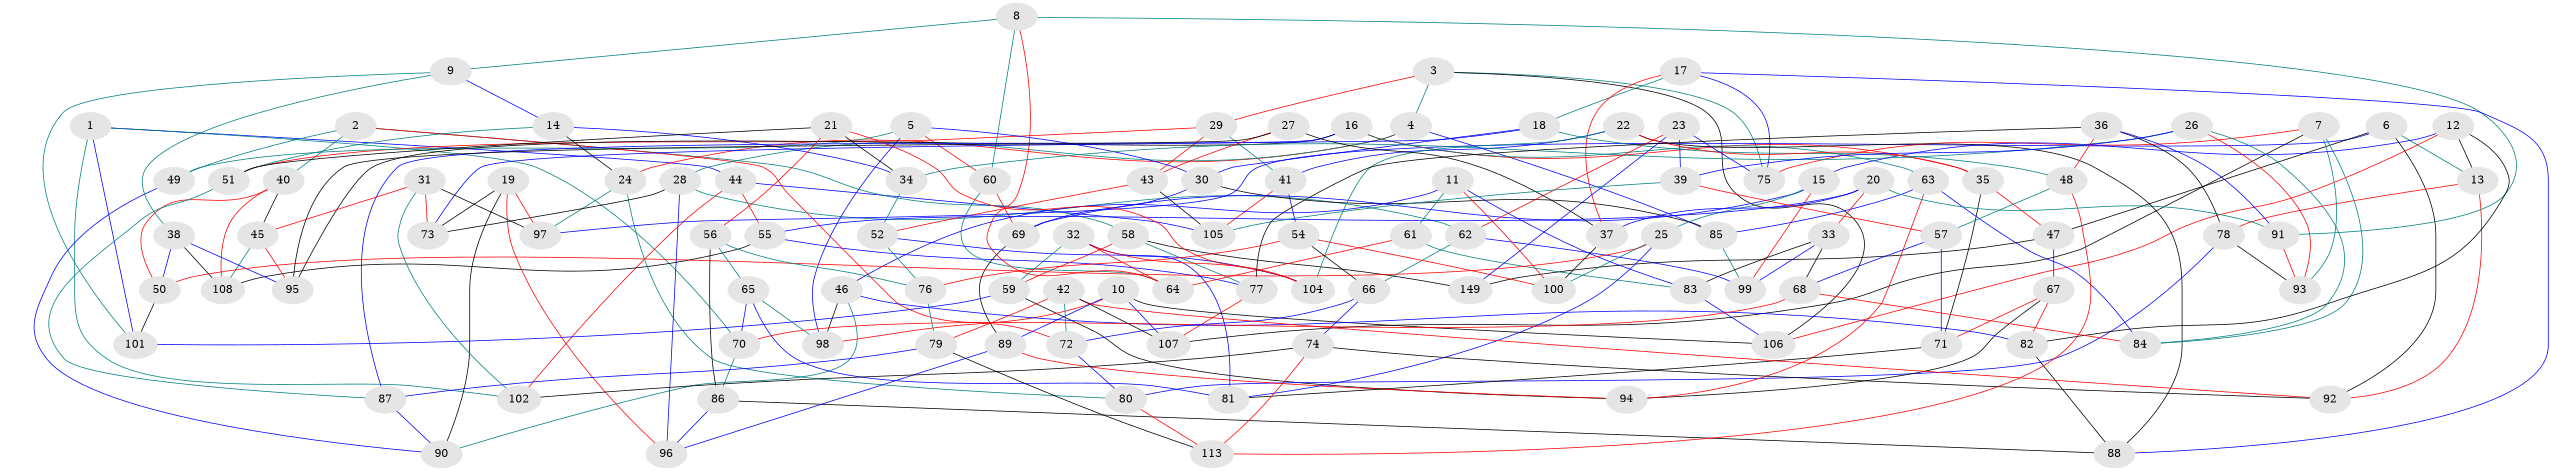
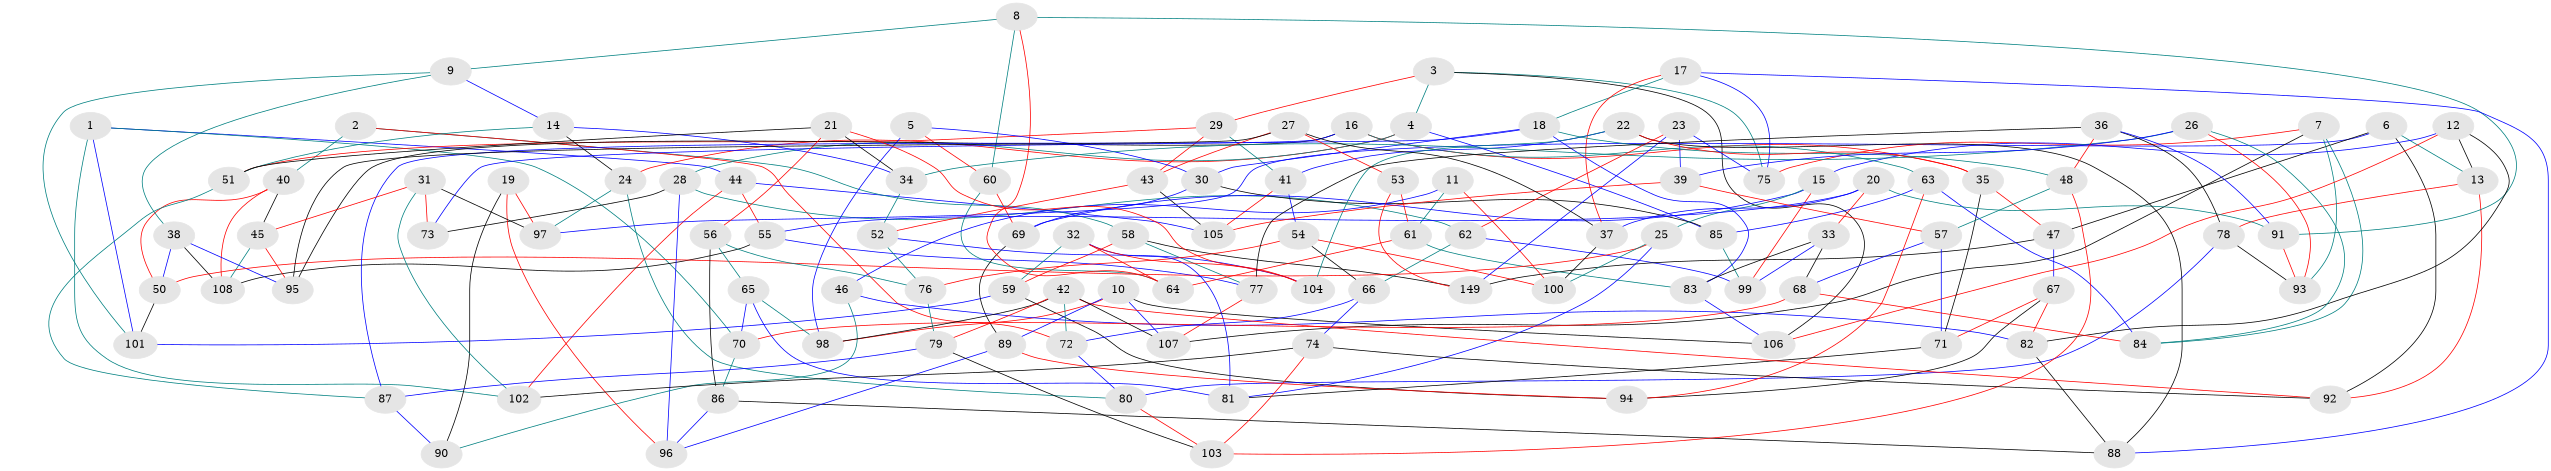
node "49": removed
node "53": added
edge "39" -- "105": color teal -> red
edge "19" -- "73": removed
edge "11" -- "83": now "18" -- "83"
edge "46" -- "98": now "42" -- "98"
node "113": label "113" -> "103"
